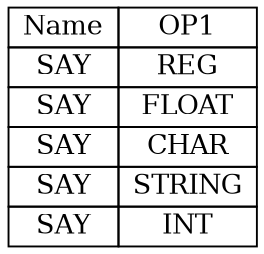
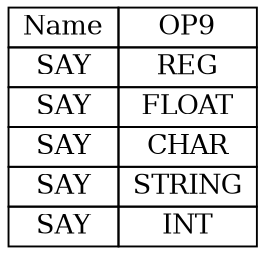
node "Name": text "OP1" -> "OP9"
